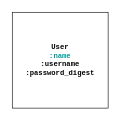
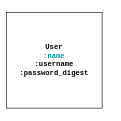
node "User :name :username :password_digest": moved (60, 60) -> (54, 60)
